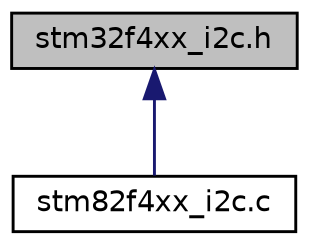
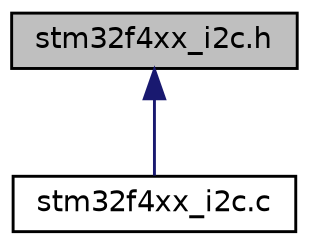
node "stm82f4xx_i2c.c": label "stm82f4xx_i2c.c" -> "stm32f4xx_i2c.c"
